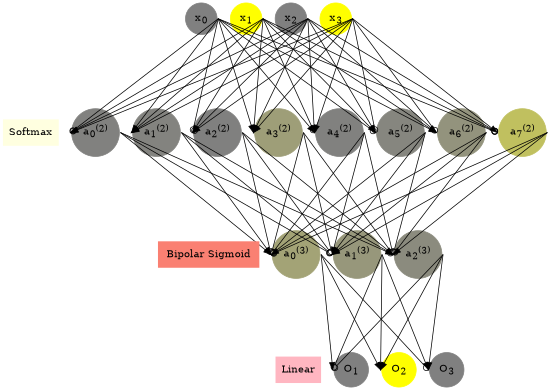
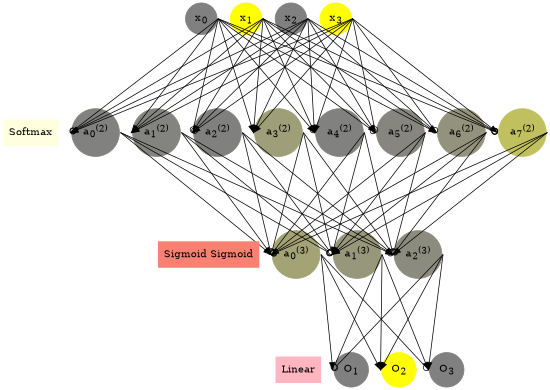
node "Bipolar Sigmoid": label "Bipolar Sigmoid" -> "Sigmoid Sigmoid"
